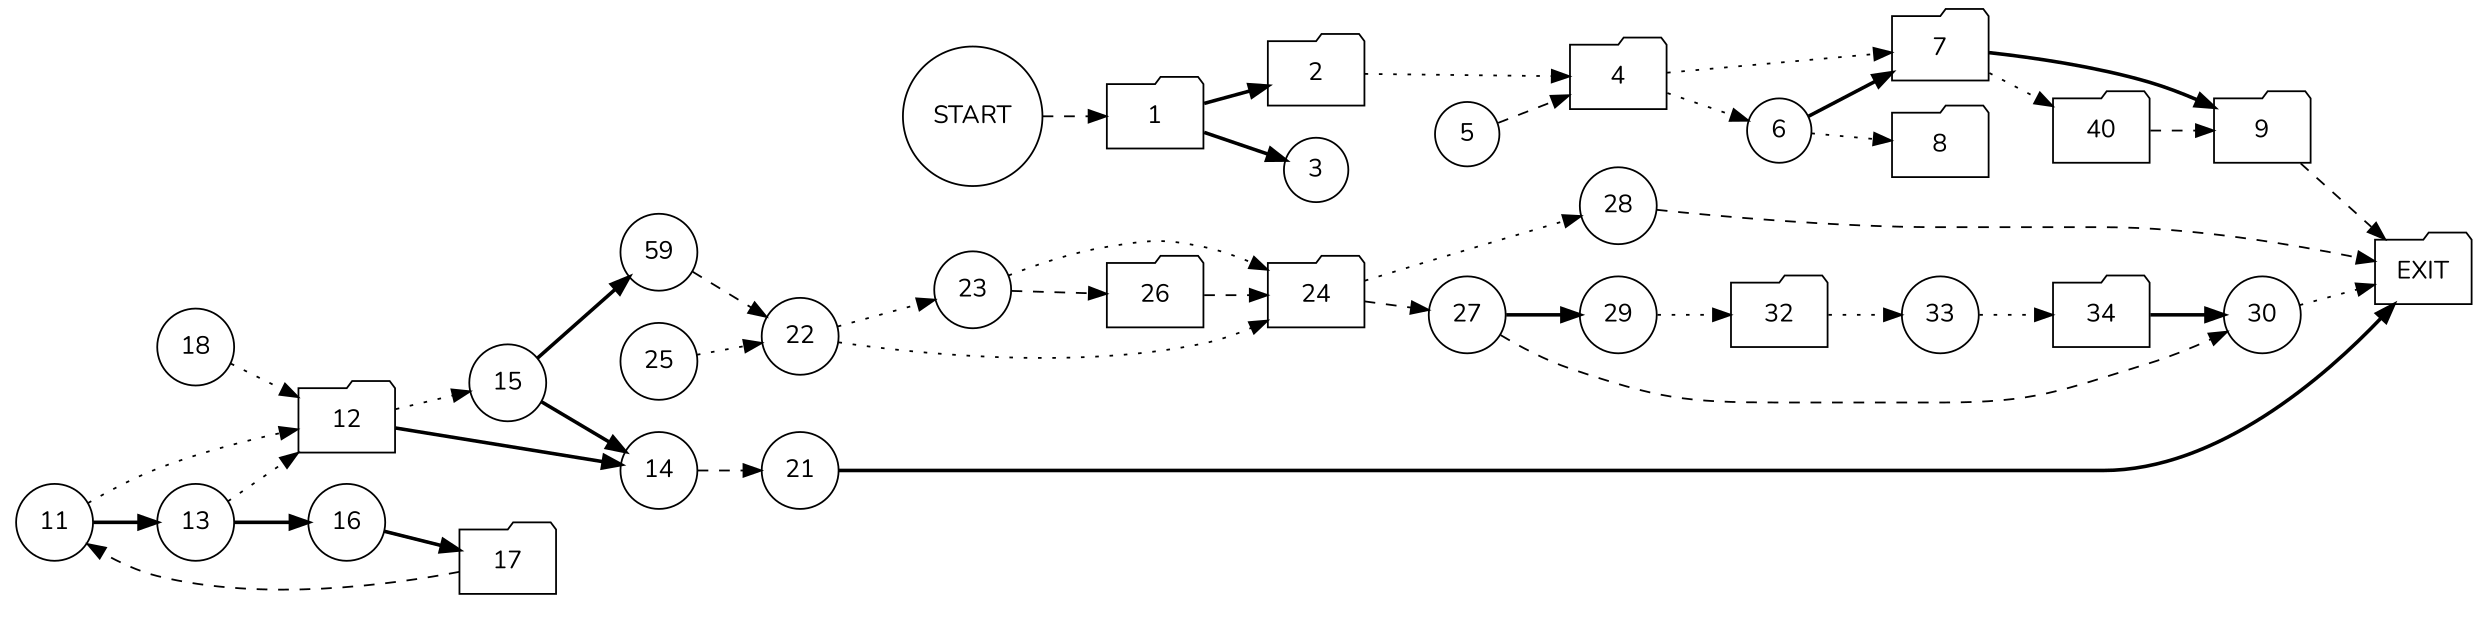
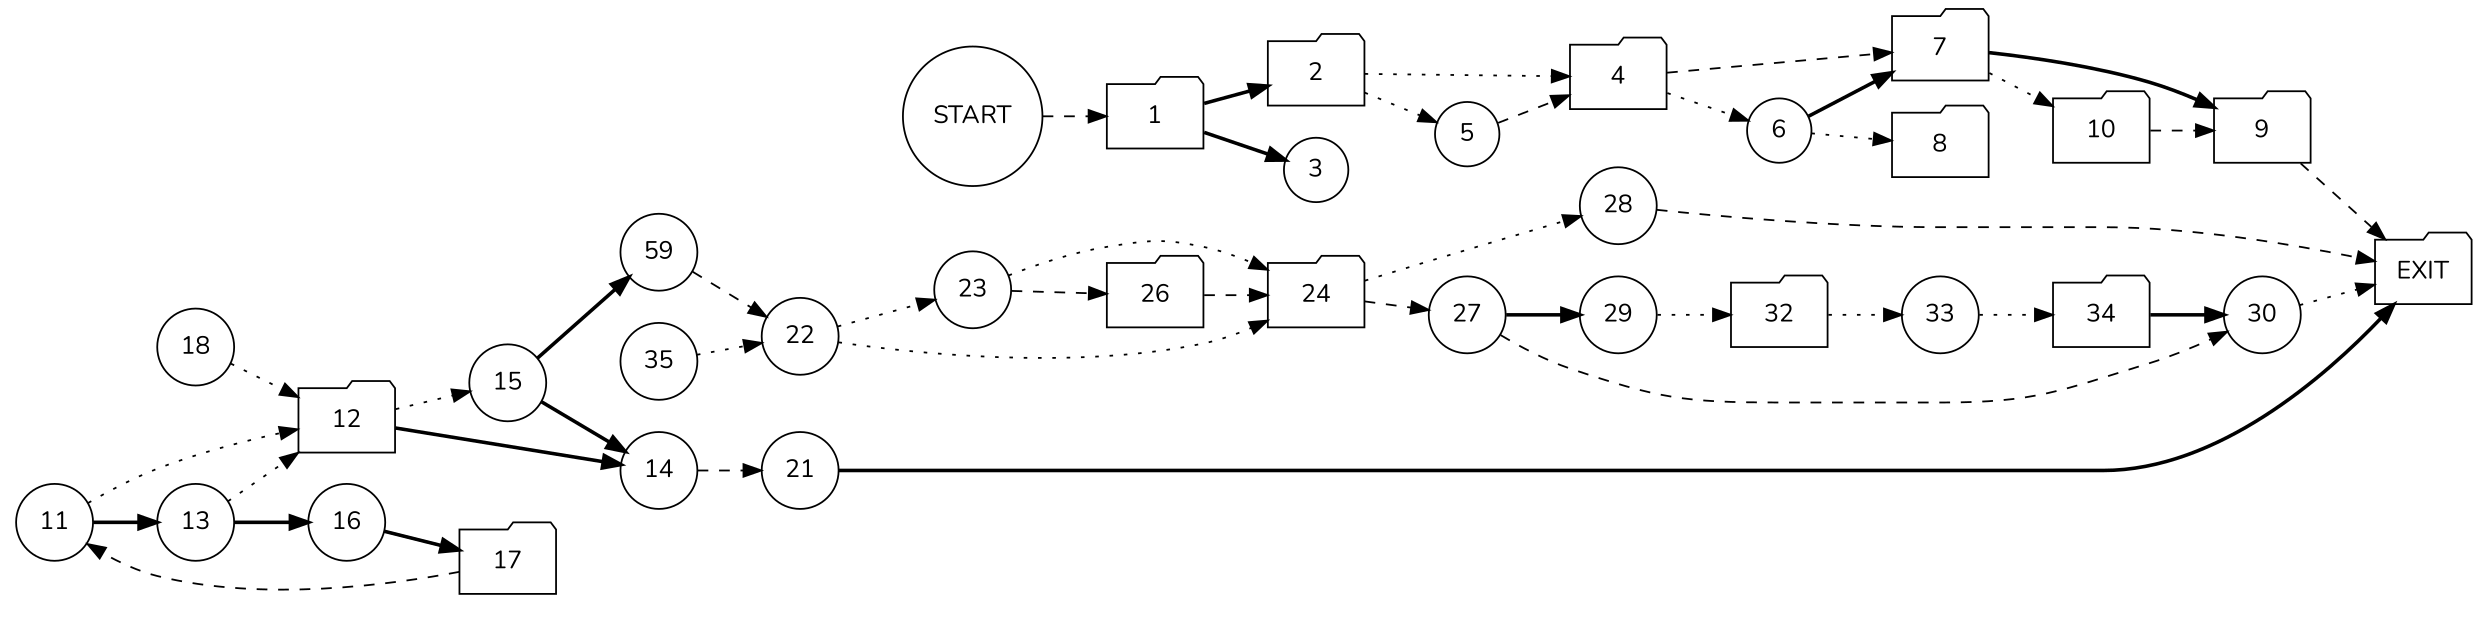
edge "4" -> "7": style dotted -> dashed
edge "2" -> "5": added
node "40": label "40" -> "10"
node "25": label "25" -> "35"
